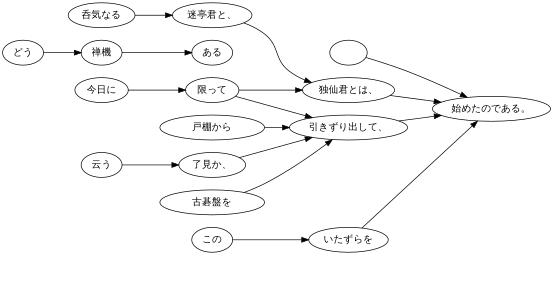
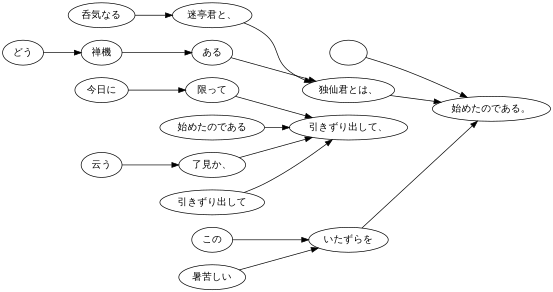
edge "限って" -> "独仙君とは、": now "ある" -> "独仙君とは、"
edge "引きずり出して、" -> "始めたのである。": removed
node "戸棚から": label "戸棚から" -> "始めたのである"
node "古碁盤を": label "古碁盤を" -> "引きずり出して"
node "暑苦しい": added
